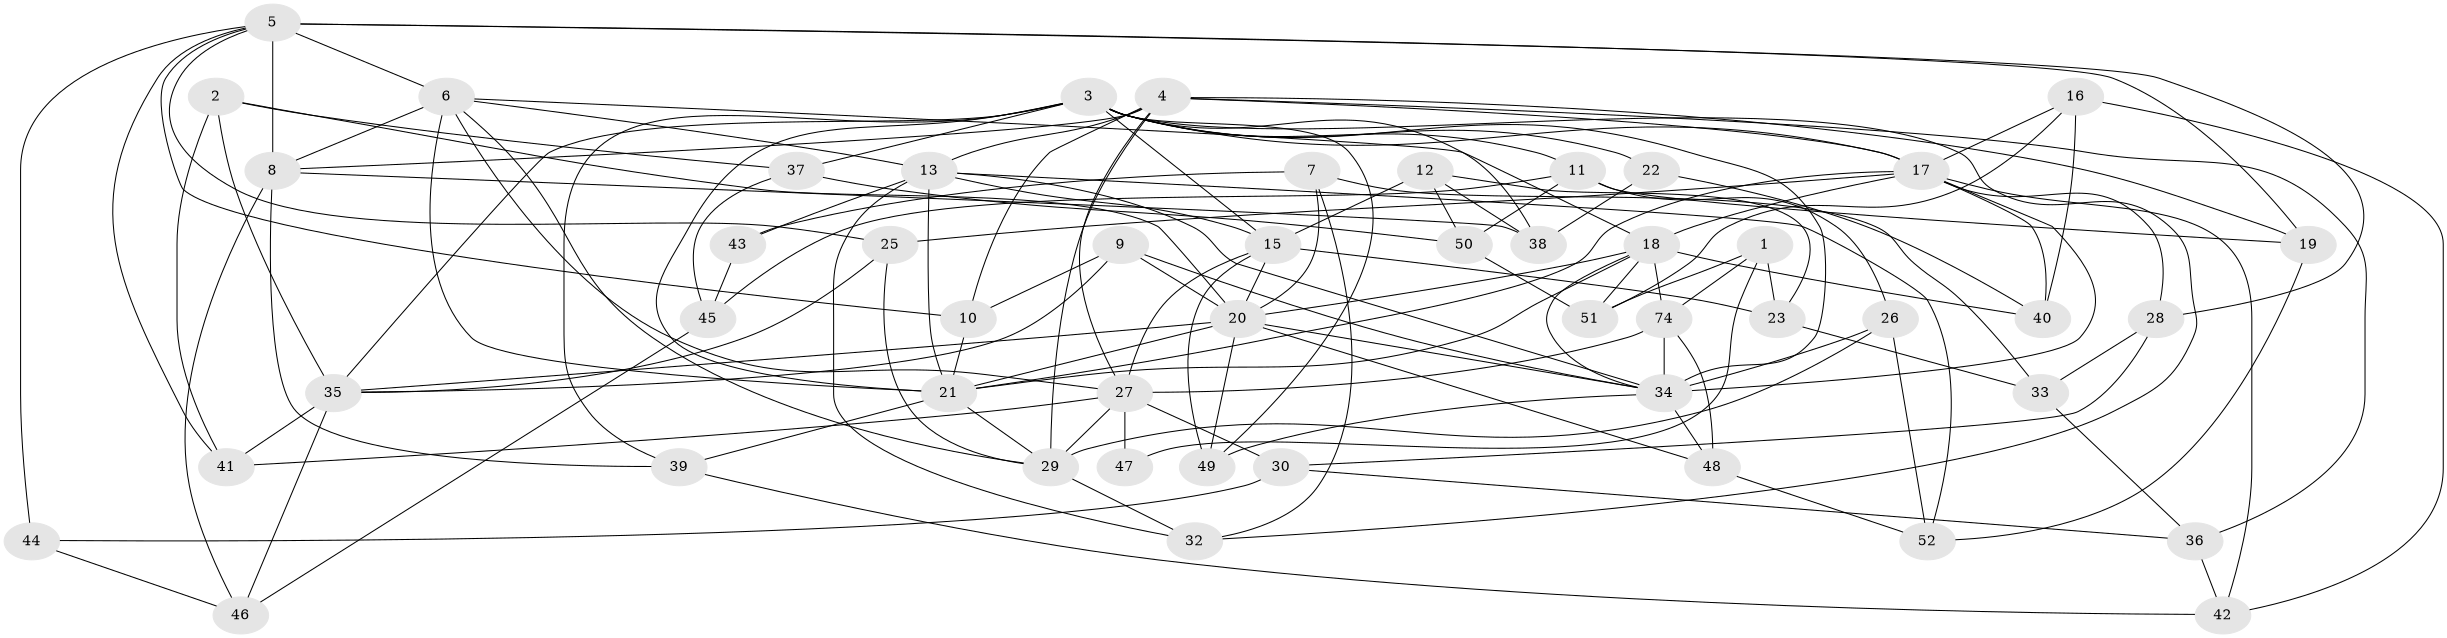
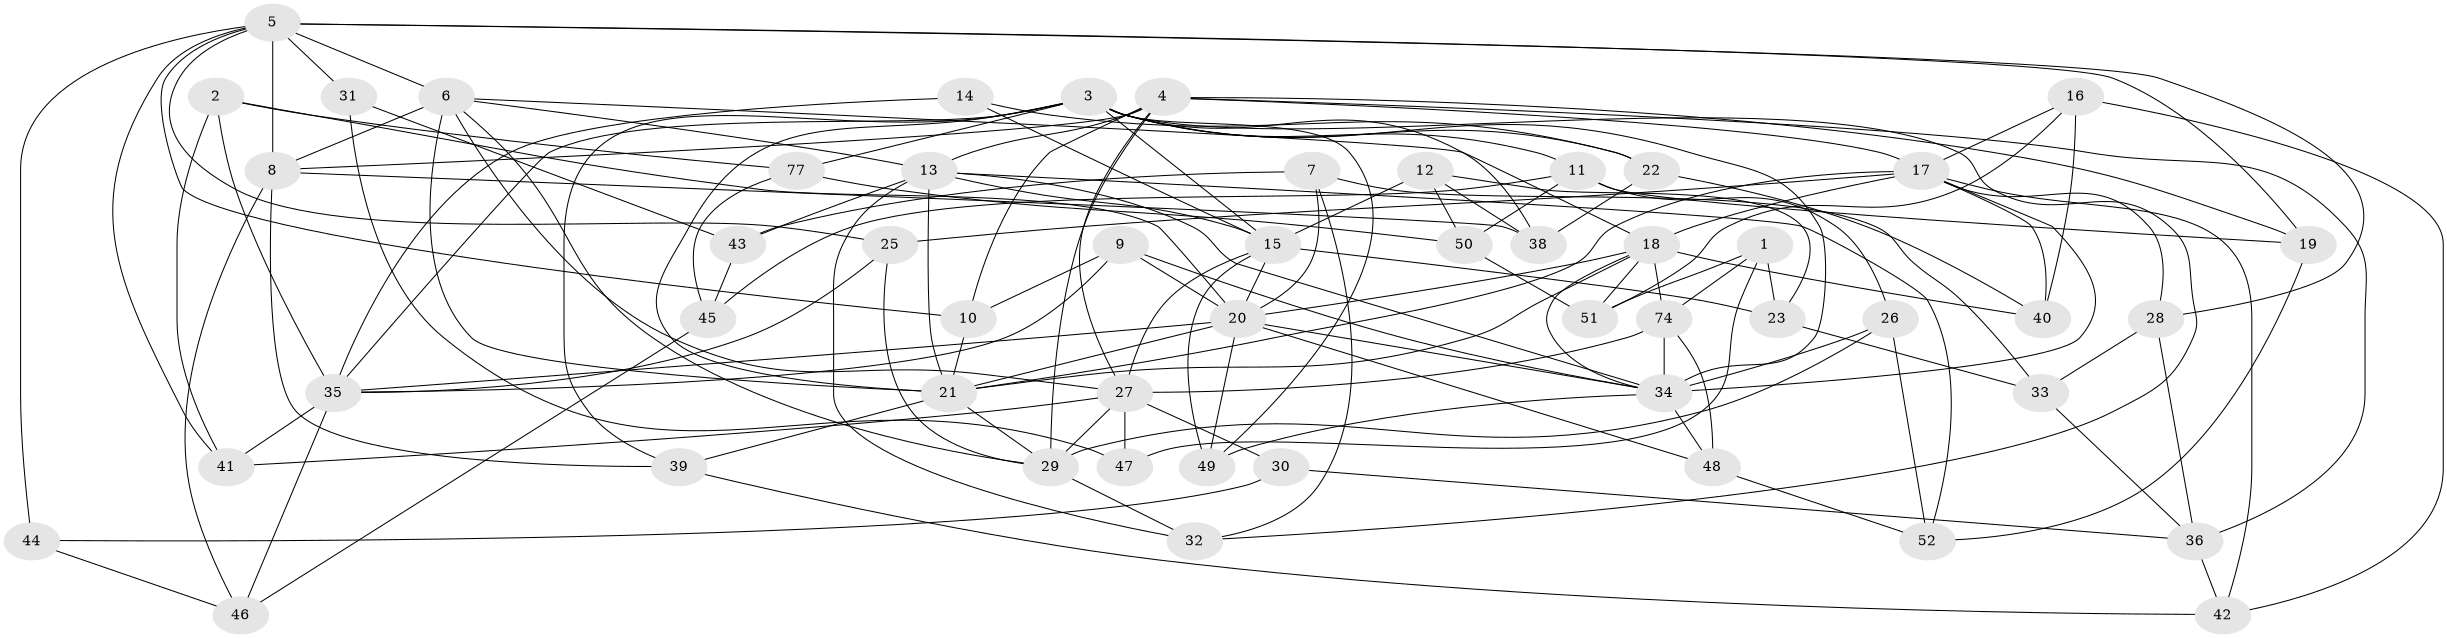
node "31": added
node "14": added
edge "3" -- "17": removed
node "37": label "37" -> "77"
edge "28" -- "30": now "28" -- "36"
